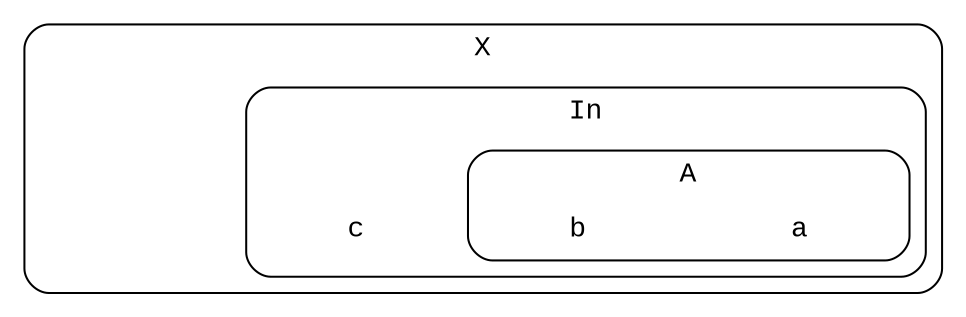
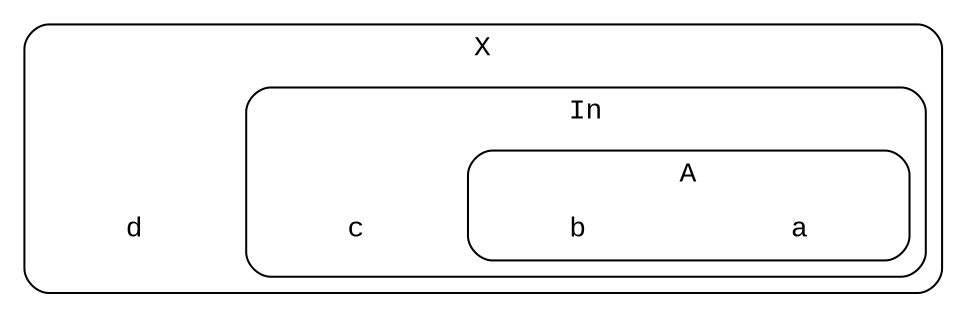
node "d": added
